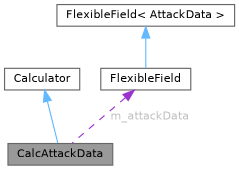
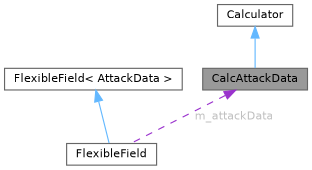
edge "CalcAttackData" -> "FlexibleField": reversed
